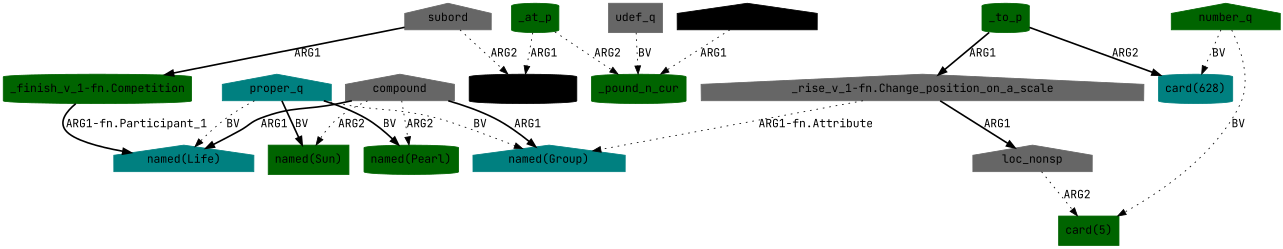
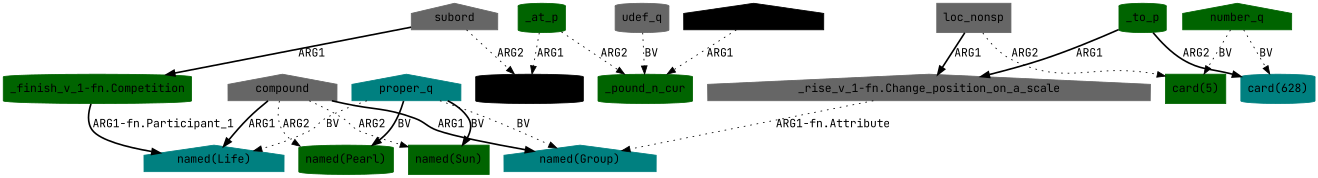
node "udef_q": shape box -> cylinder
edge "_rise_v_1-fn.Change_position_on_a_scale" -> "loc_nonsp": reversed
node "loc_nonsp": shape house -> box
